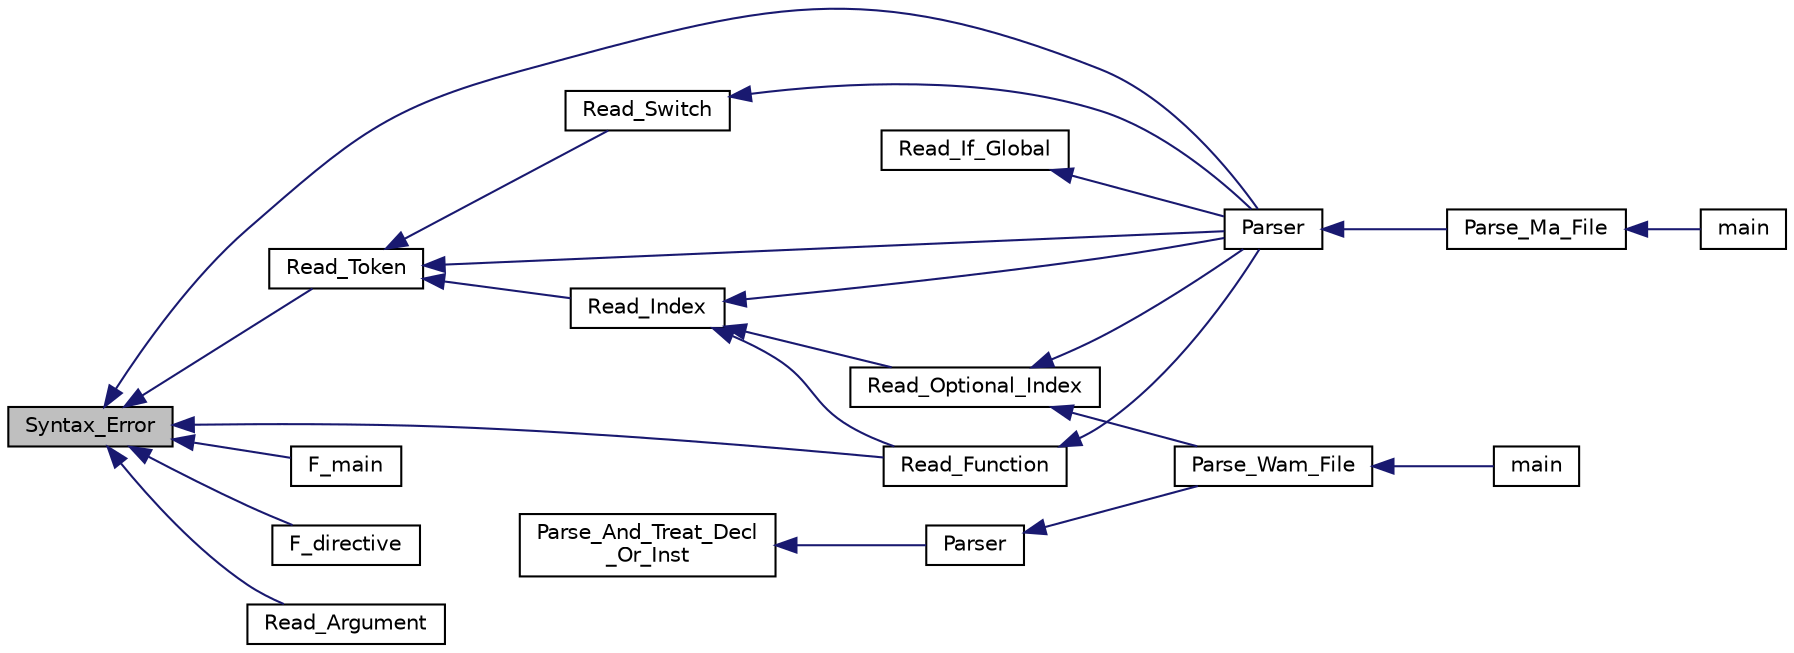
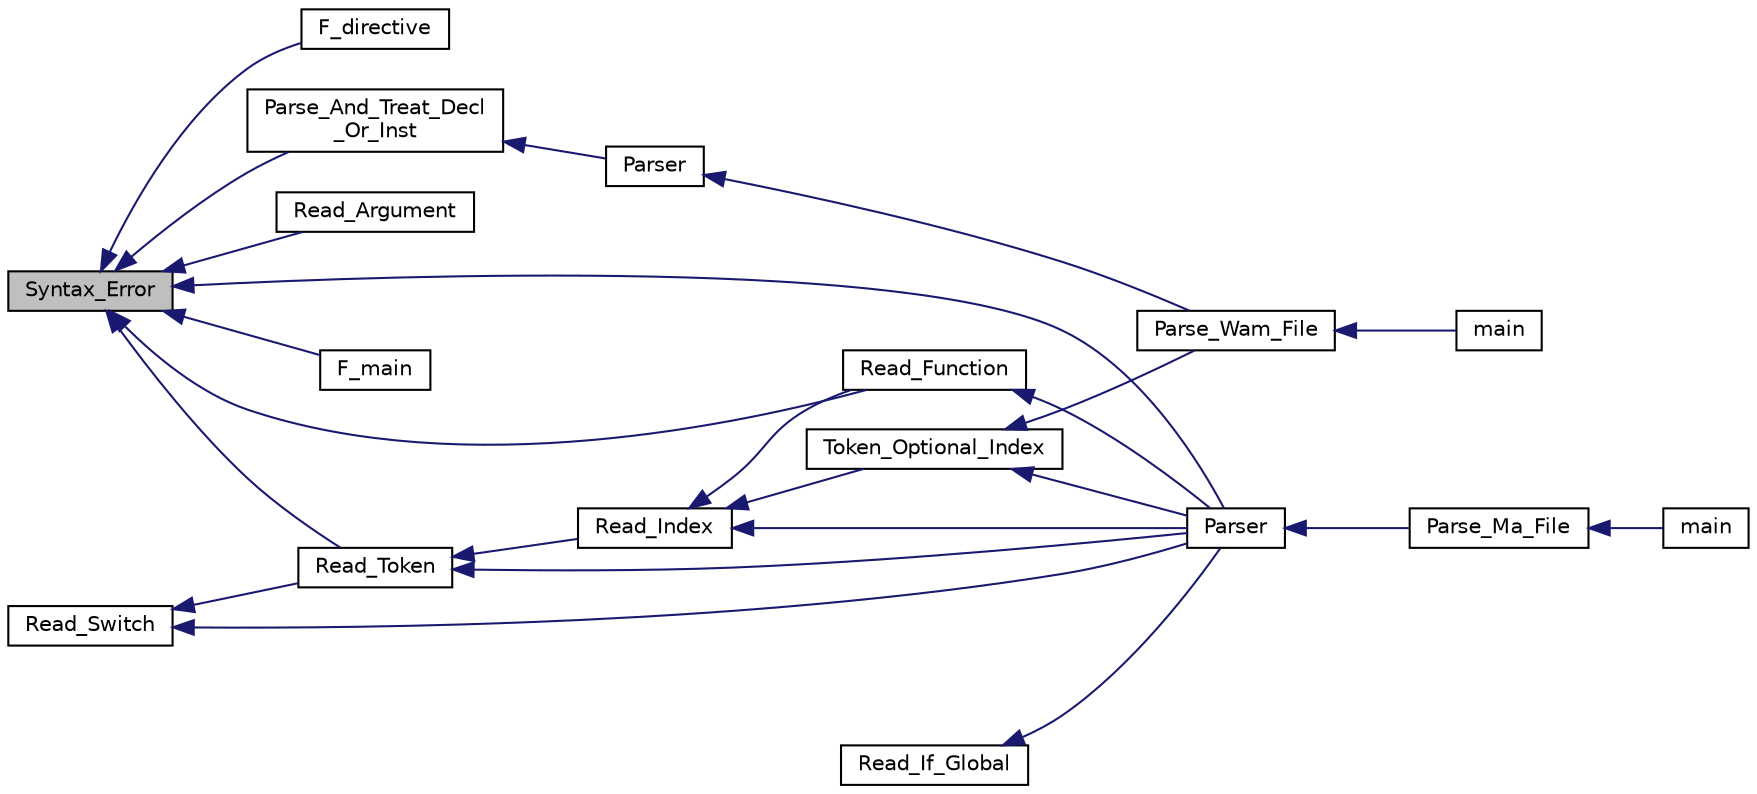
edge "Read_Switch" -> "Read_Token": reversed
edge "Parse_And_Treat_Decl _Or_Inst" -> "Syntax_Error": added
node "Read_Optional_Index": label "Read_Optional_Index" -> "Token_Optional_Index"
